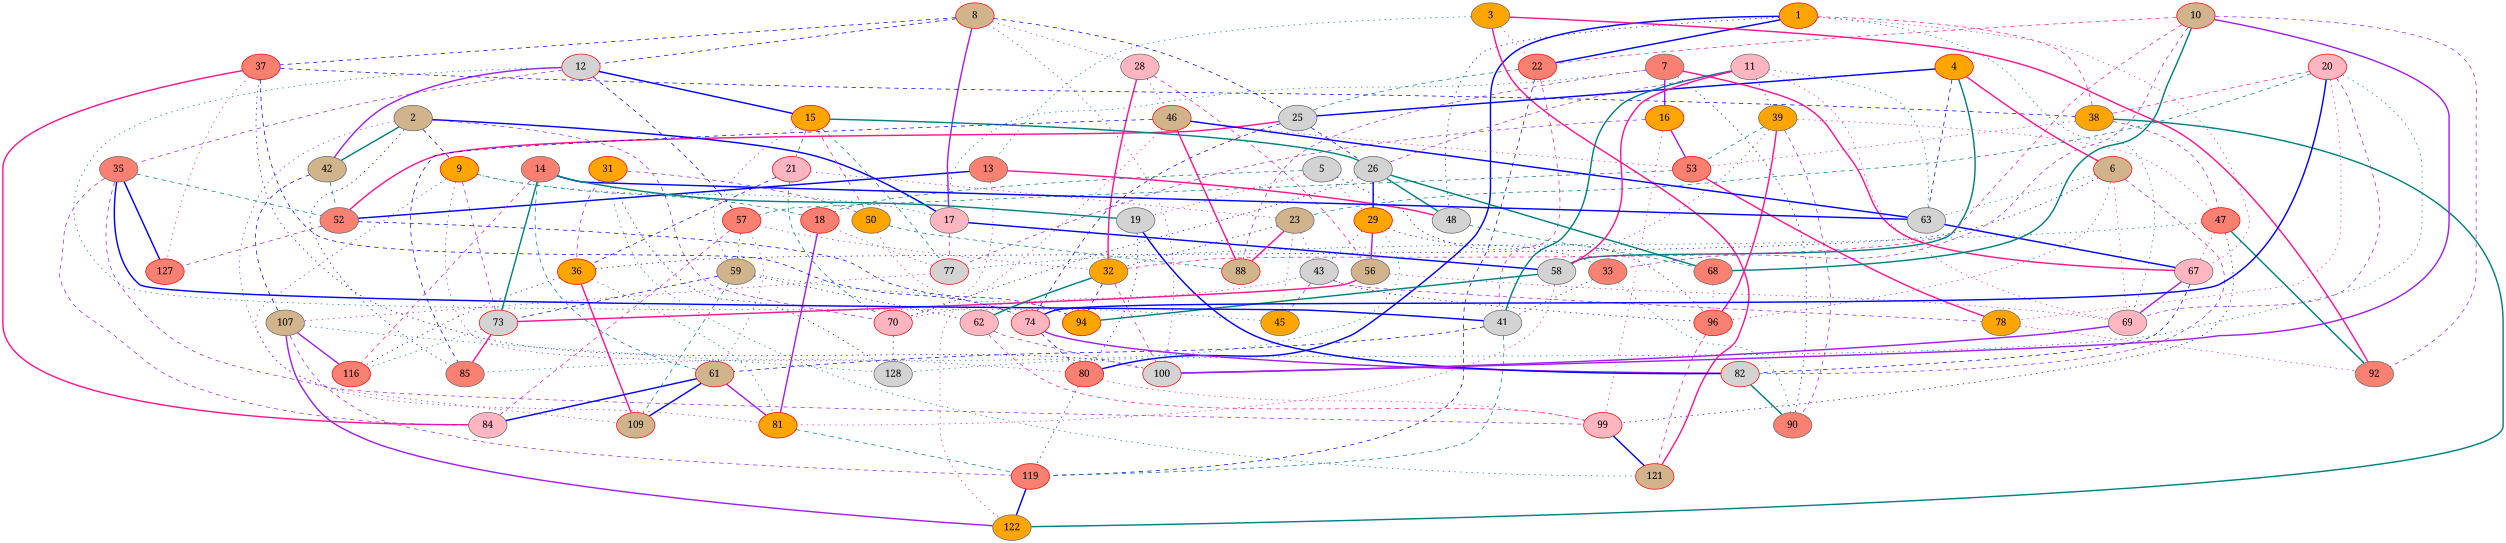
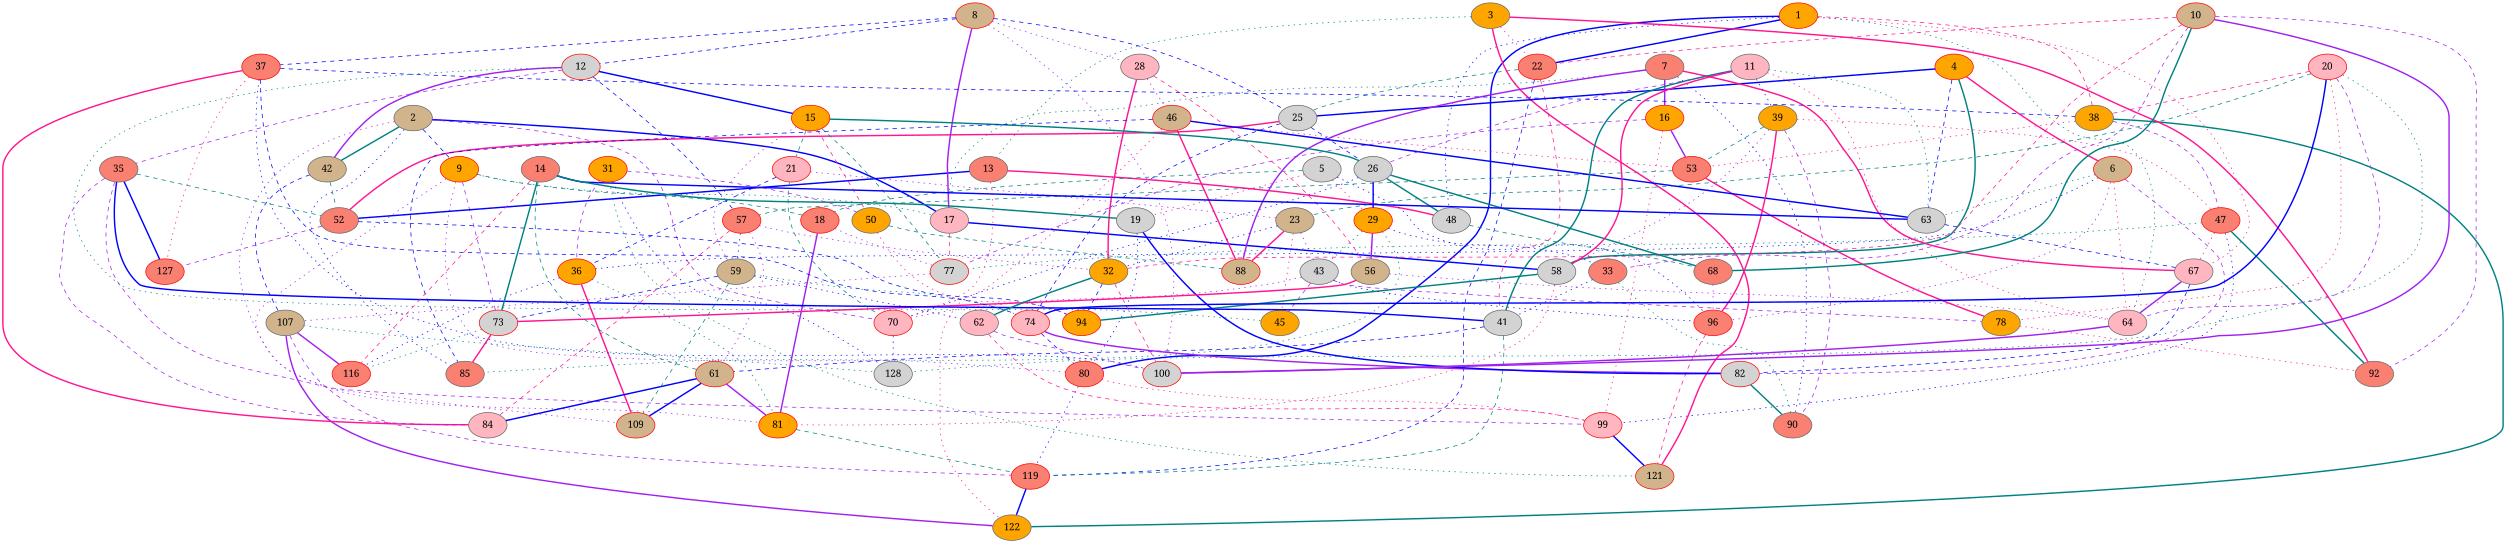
edge "7" -- "88": style dashed -> bold
edge "63" -- "67": style bold -> dashed
node "69": label "69" -> "64"
